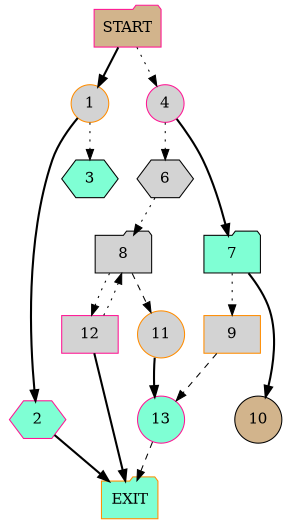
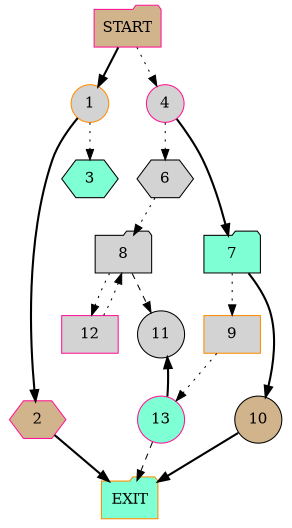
node "11": color darkorange -> black
edge "11" -> "13": reversed
edge "9" -> "13": style dashed -> dotted
edge "12" -> "EXIT": now "10" -> "EXIT"
node "2": fillcolor aquamarine -> tan
